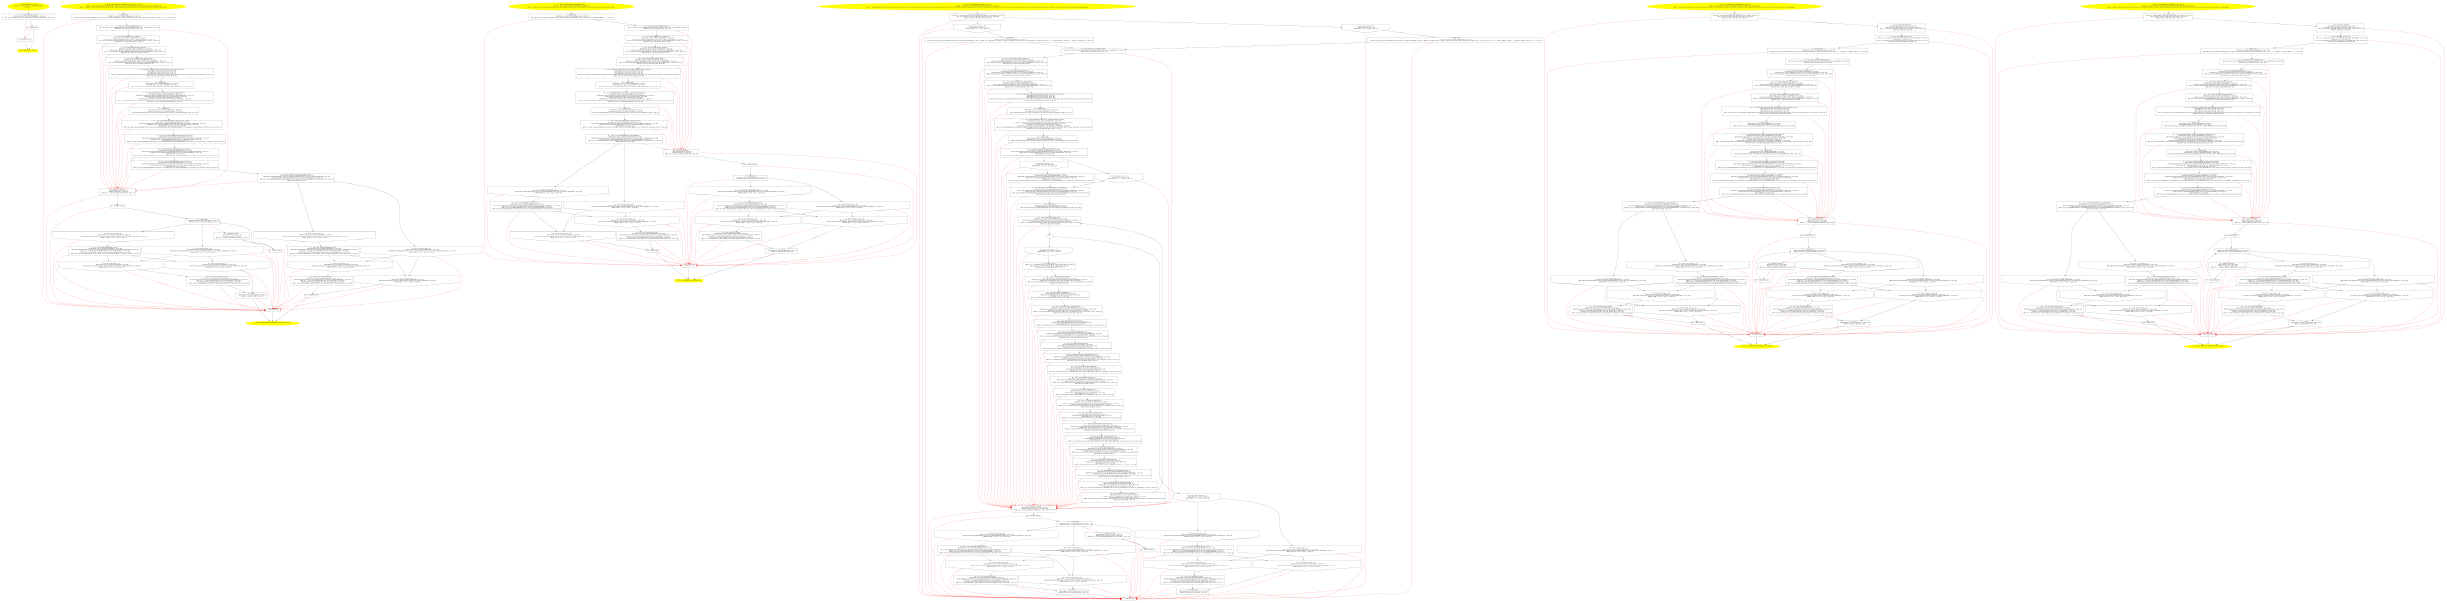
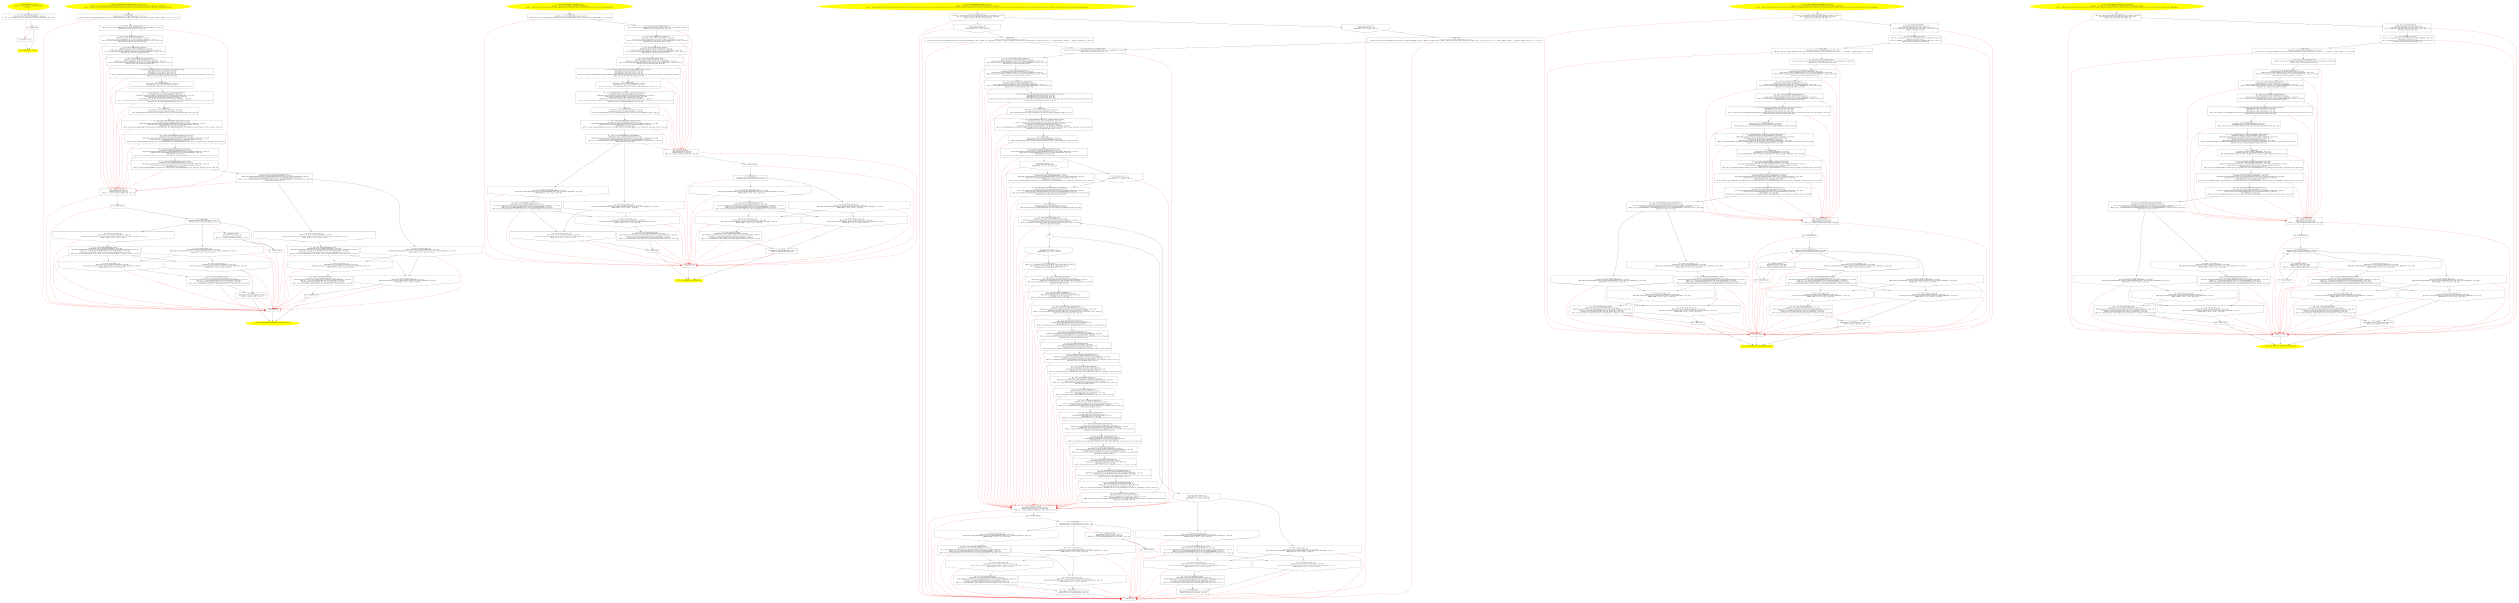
node "2: Exit void NewsHelper.updateBody(int,String)": shape ellipse -> box
